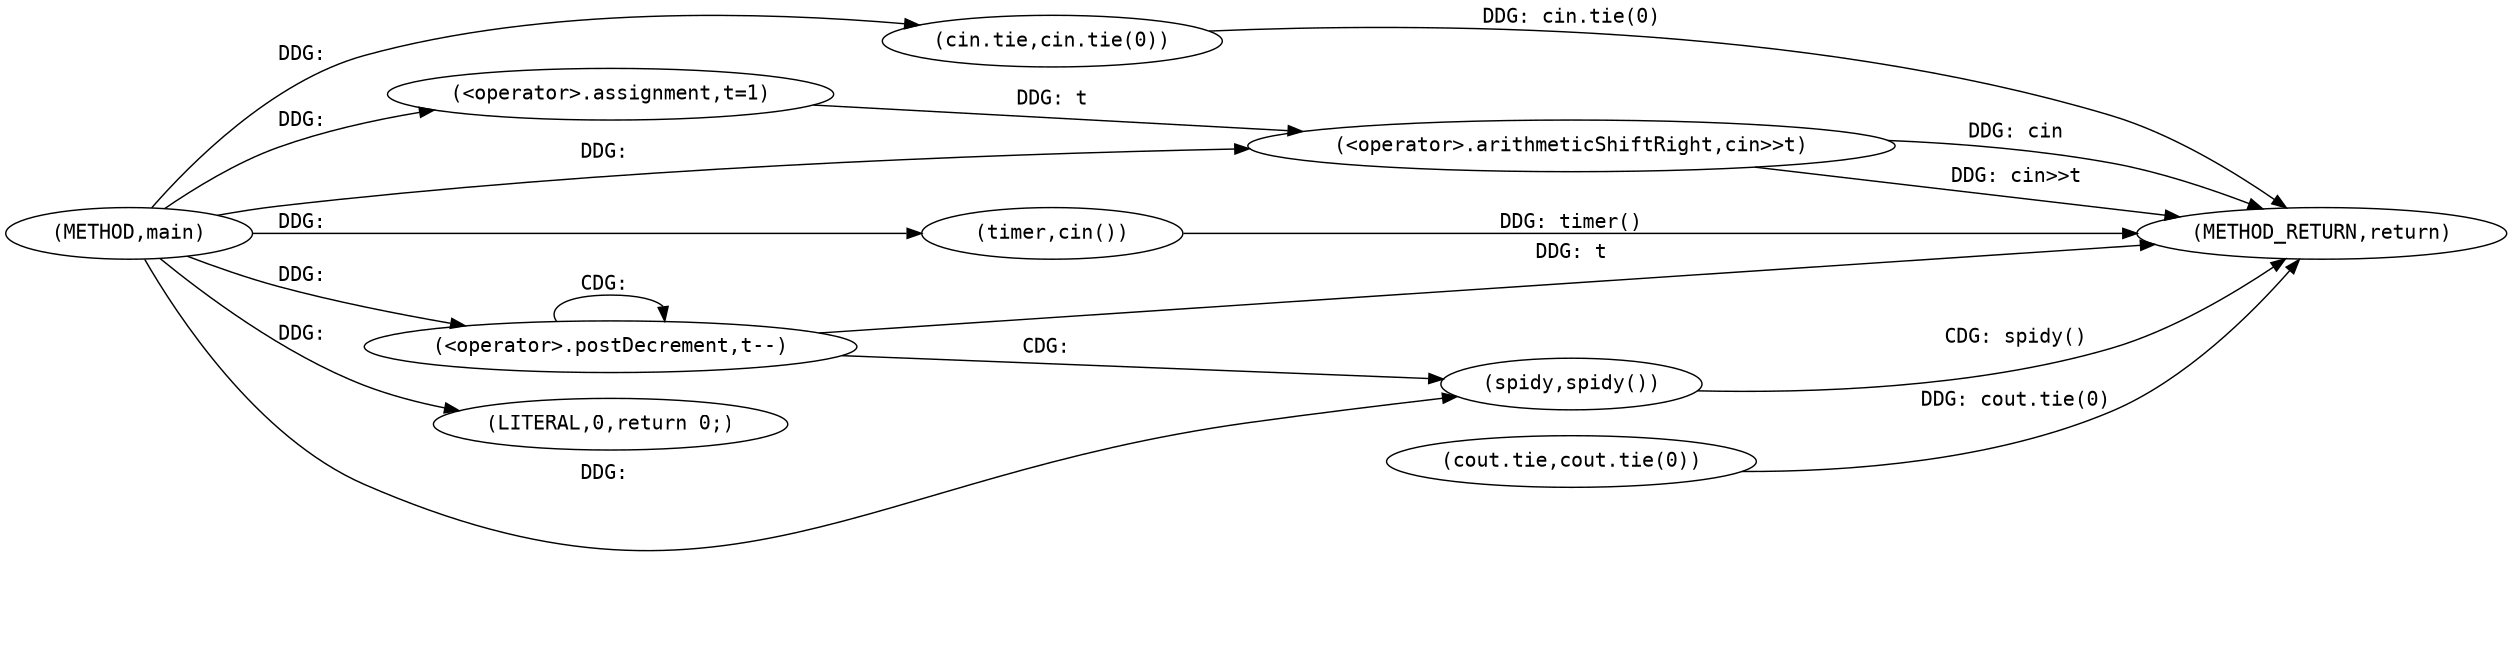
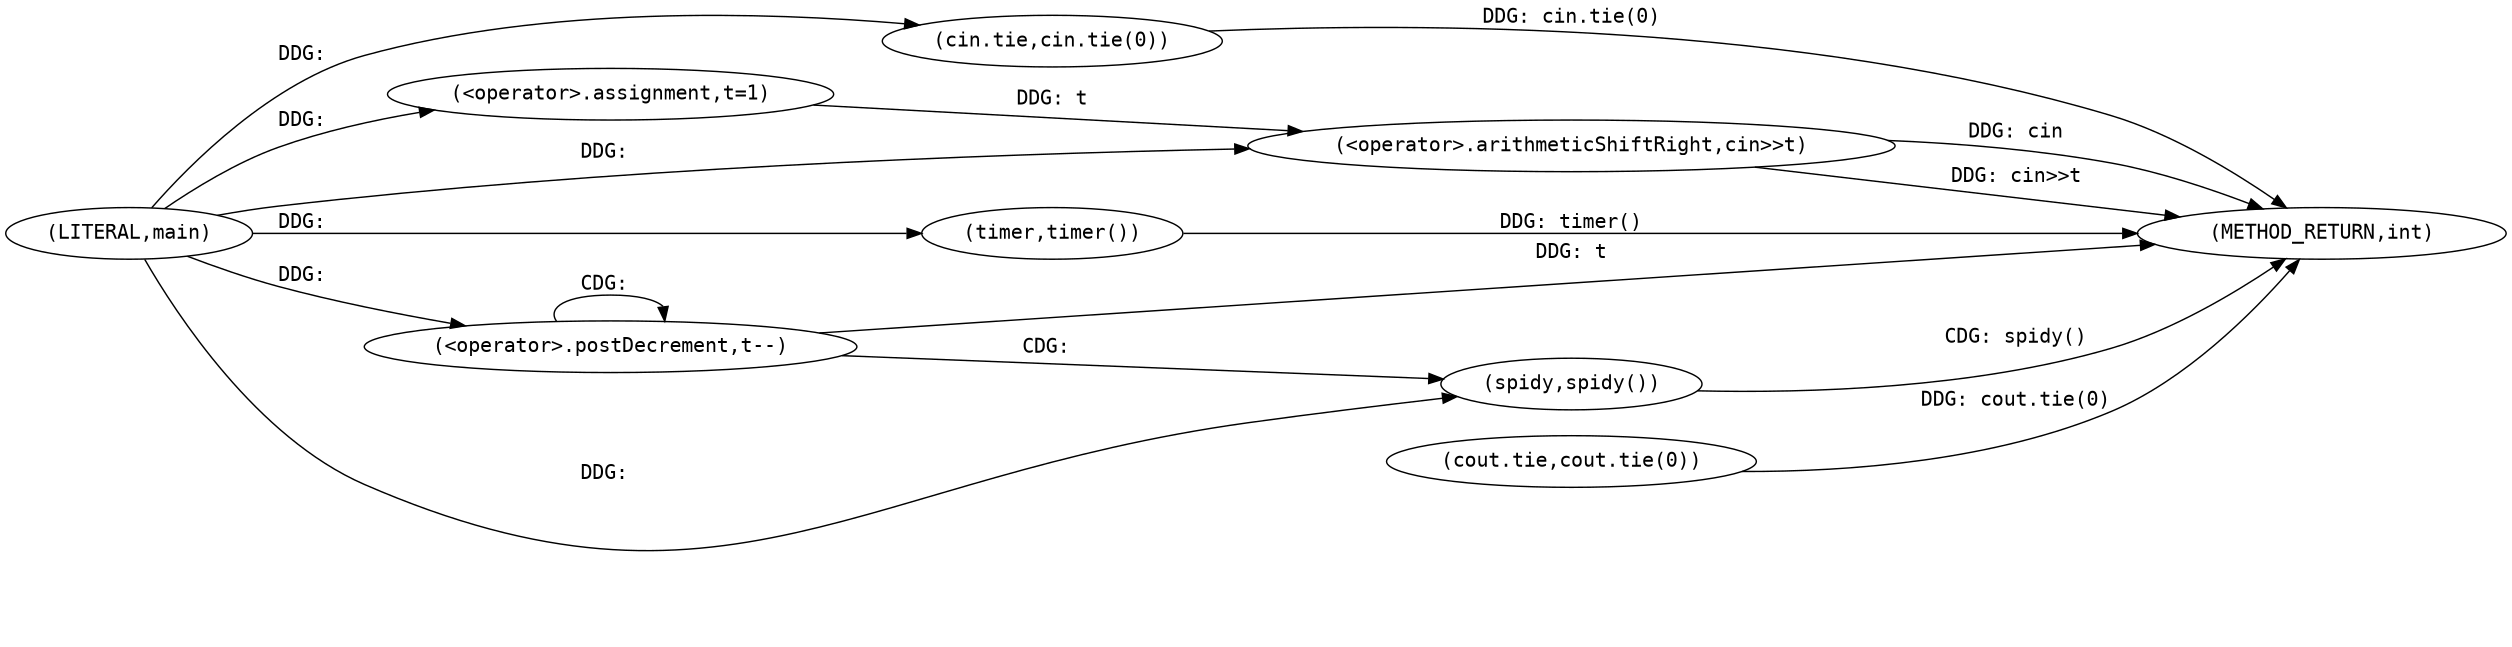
node "(METHOD,main)": label "(METHOD,main)" -> "(LITERAL,main)"
node "(timer,cin())": label "(timer,cin())" -> "(timer,timer())"
node "(METHOD_RETURN,return)": label "(METHOD_RETURN,return)" -> "(METHOD_RETURN,int)"
node "(LITERAL,0,return 0;)": removed
